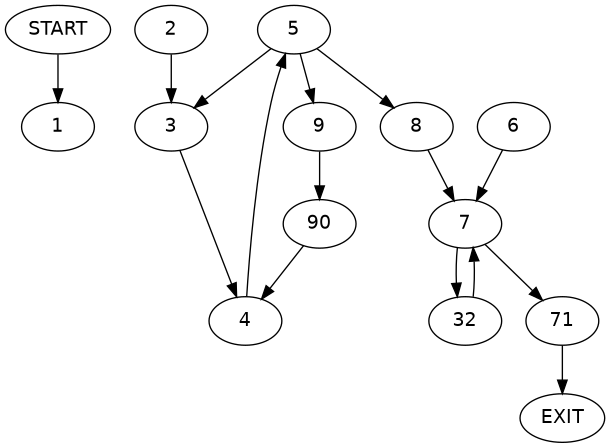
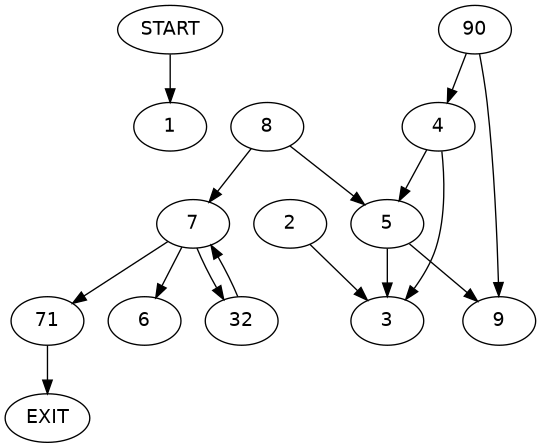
edge "5" -> "8": reversed
edge "9" -> "90": reversed
edge "6" -> "7": reversed
edge "3" -> "4": reversed
